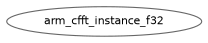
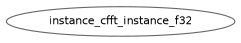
node "arm_cfft_instance_f32": label "arm_cfft_instance_f32" -> "instance_cfft_instance_f32"
